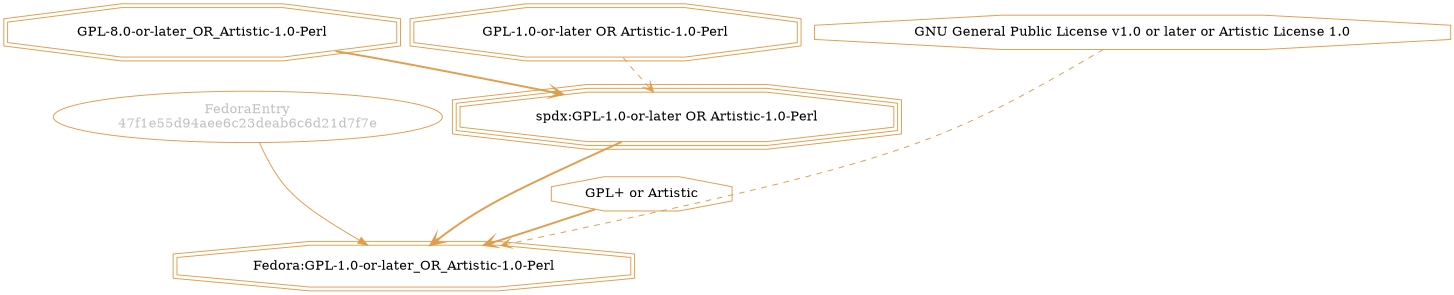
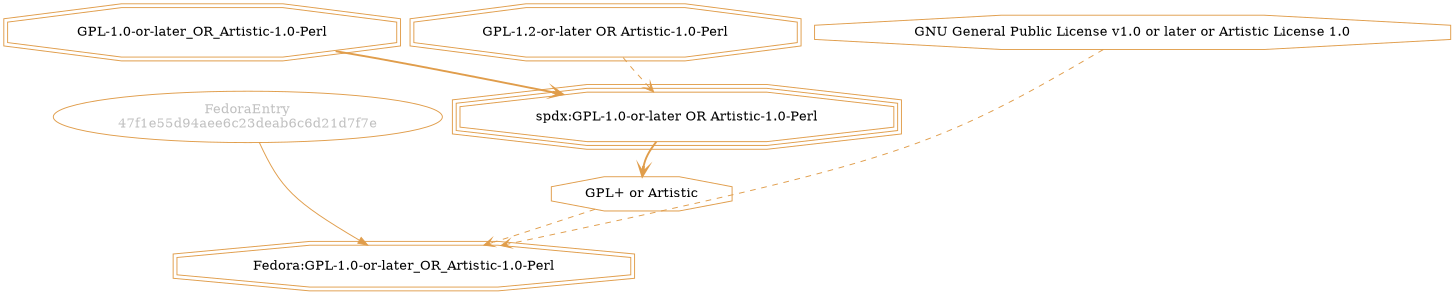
node "GPL-8.0-or-later_OR_Artistic-1.0-Perl": label "GPL-8.0-or-later_OR_Artistic-1.0-Perl" -> "GPL-1.0-or-later_OR_Artistic-1.0-Perl"
node "GPL-1.0-or-later OR Artistic-1.0-Perl": label "GPL-1.0-or-later OR Artistic-1.0-Perl" -> "GPL-1.2-or-later OR Artistic-1.0-Perl"
edge "spdx:GPL-1.0-or-later OR Artistic-1.0-Perl" -> "Fedora:GPL-1.0-or-later_OR_Artistic-1.0-Perl": now "spdx:GPL-1.0-or-later OR Artistic-1.0-Perl" -> "GPL+ or Artistic"
edge "GPL+ or Artistic" -> "Fedora:GPL-1.0-or-later_OR_Artistic-1.0-Perl": style bold -> dashed
